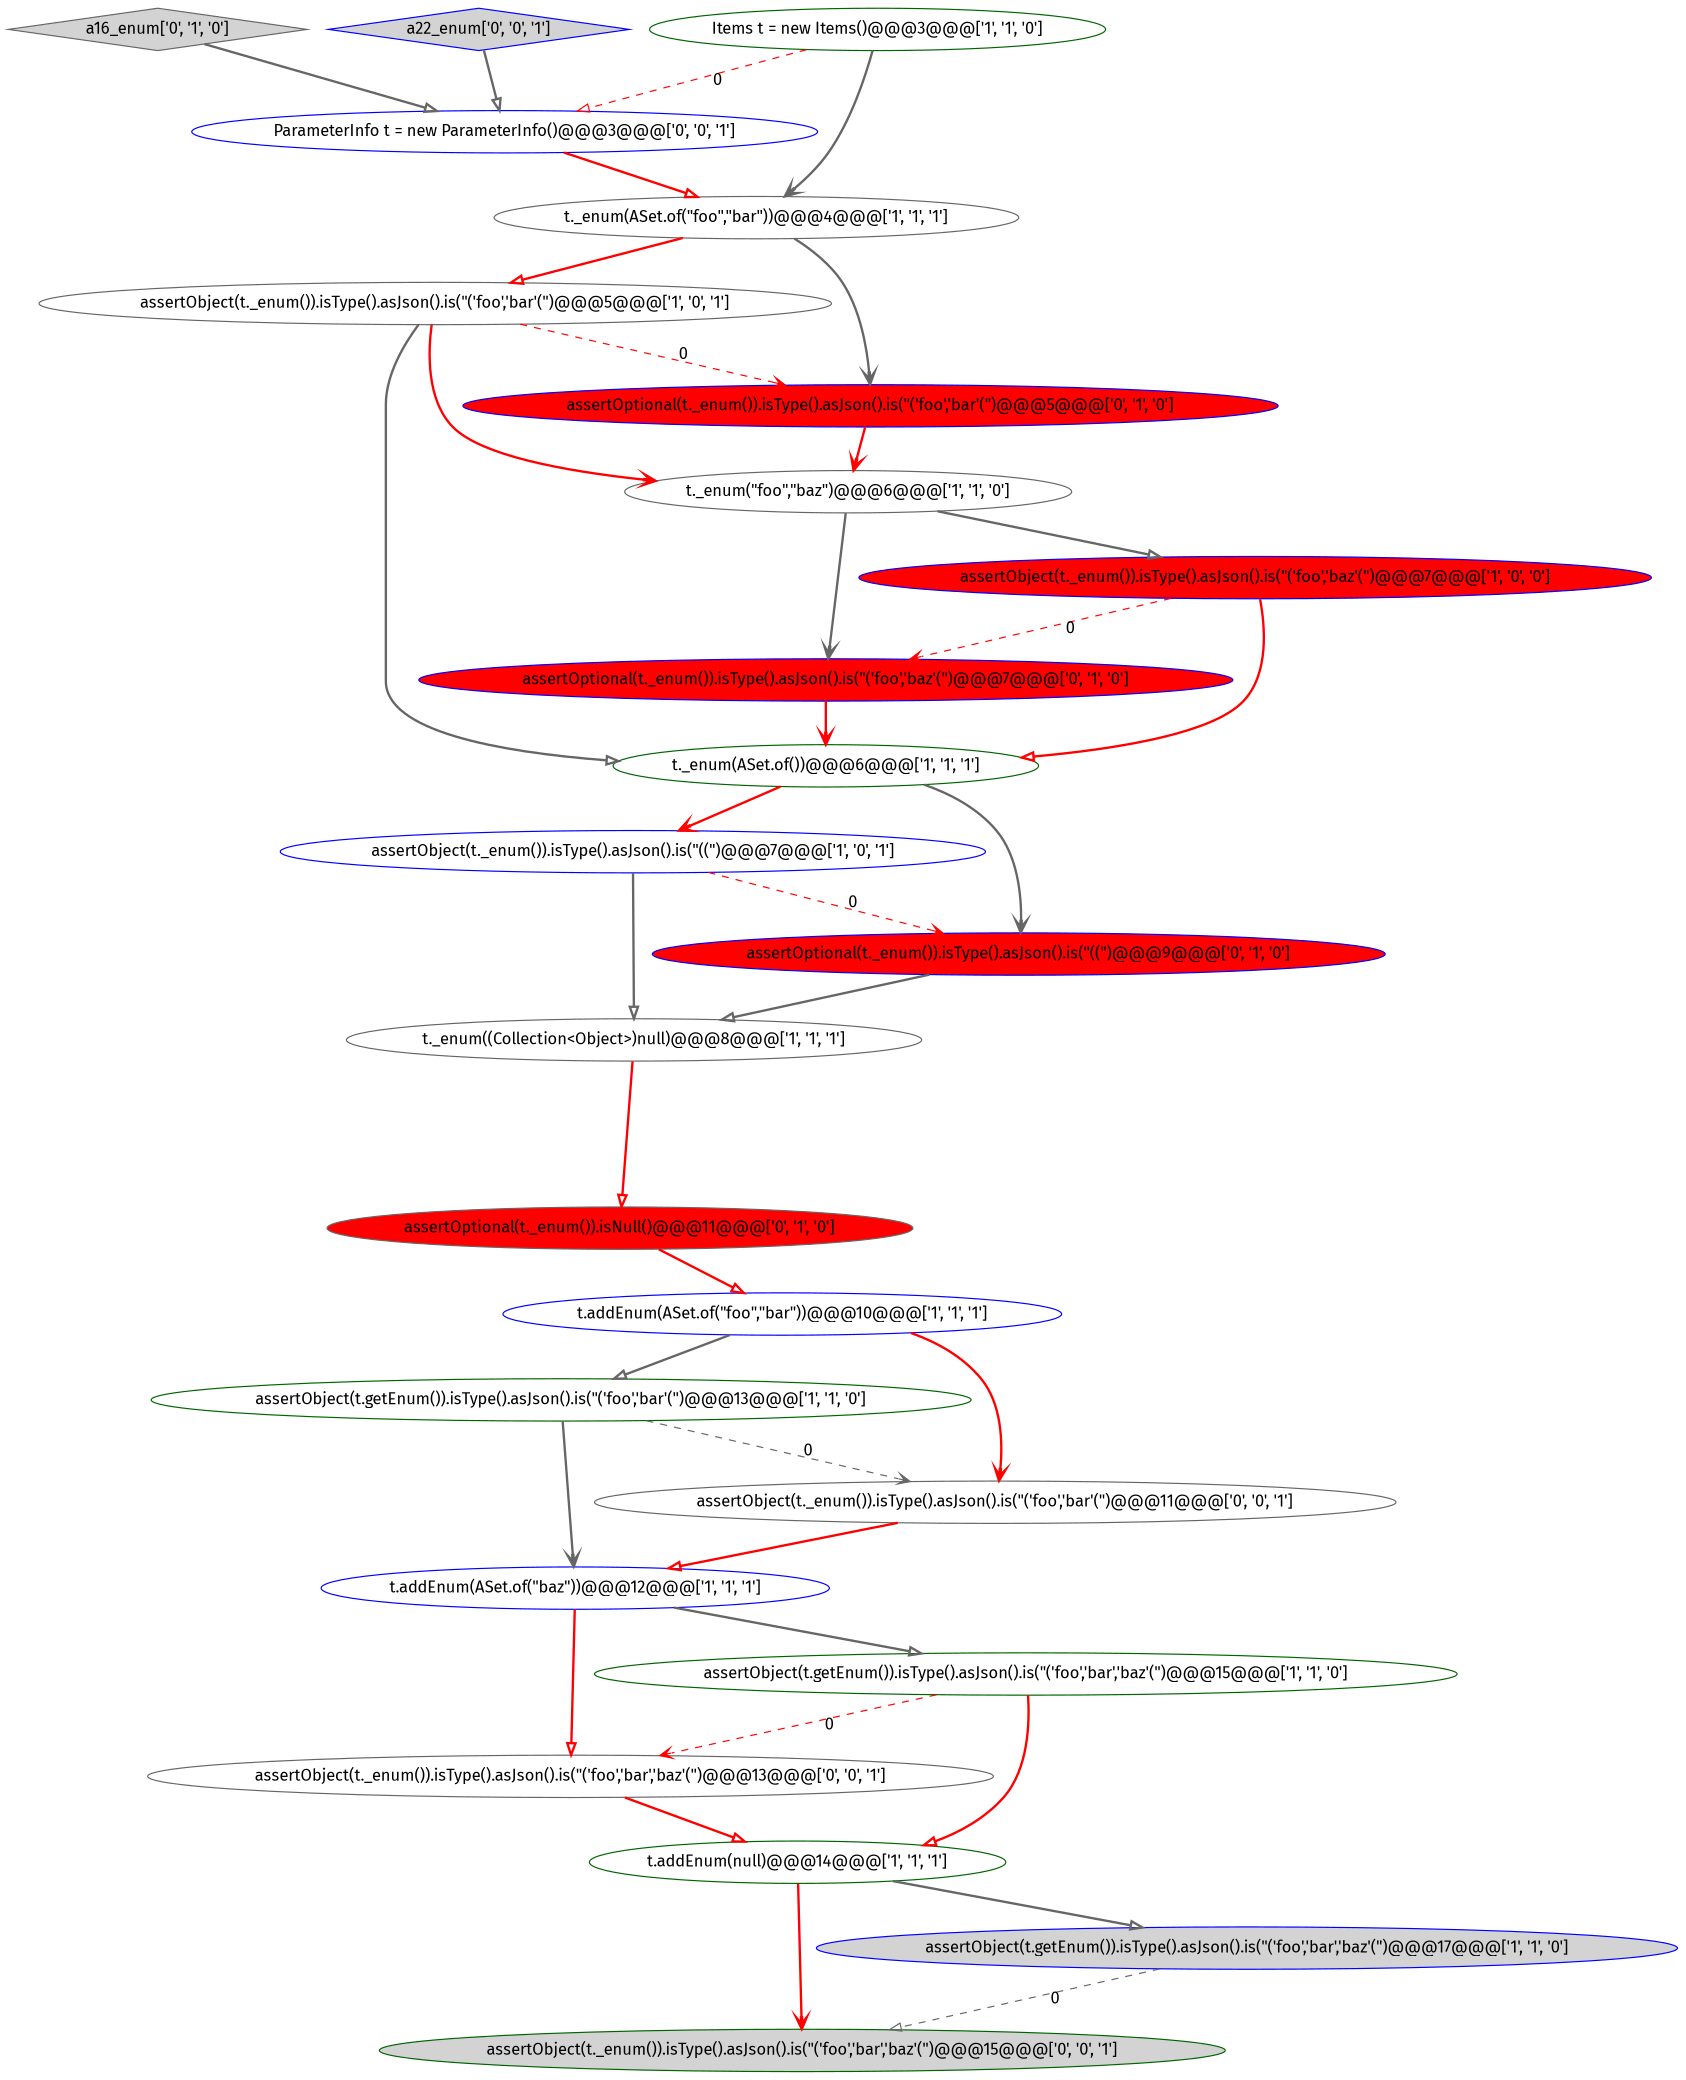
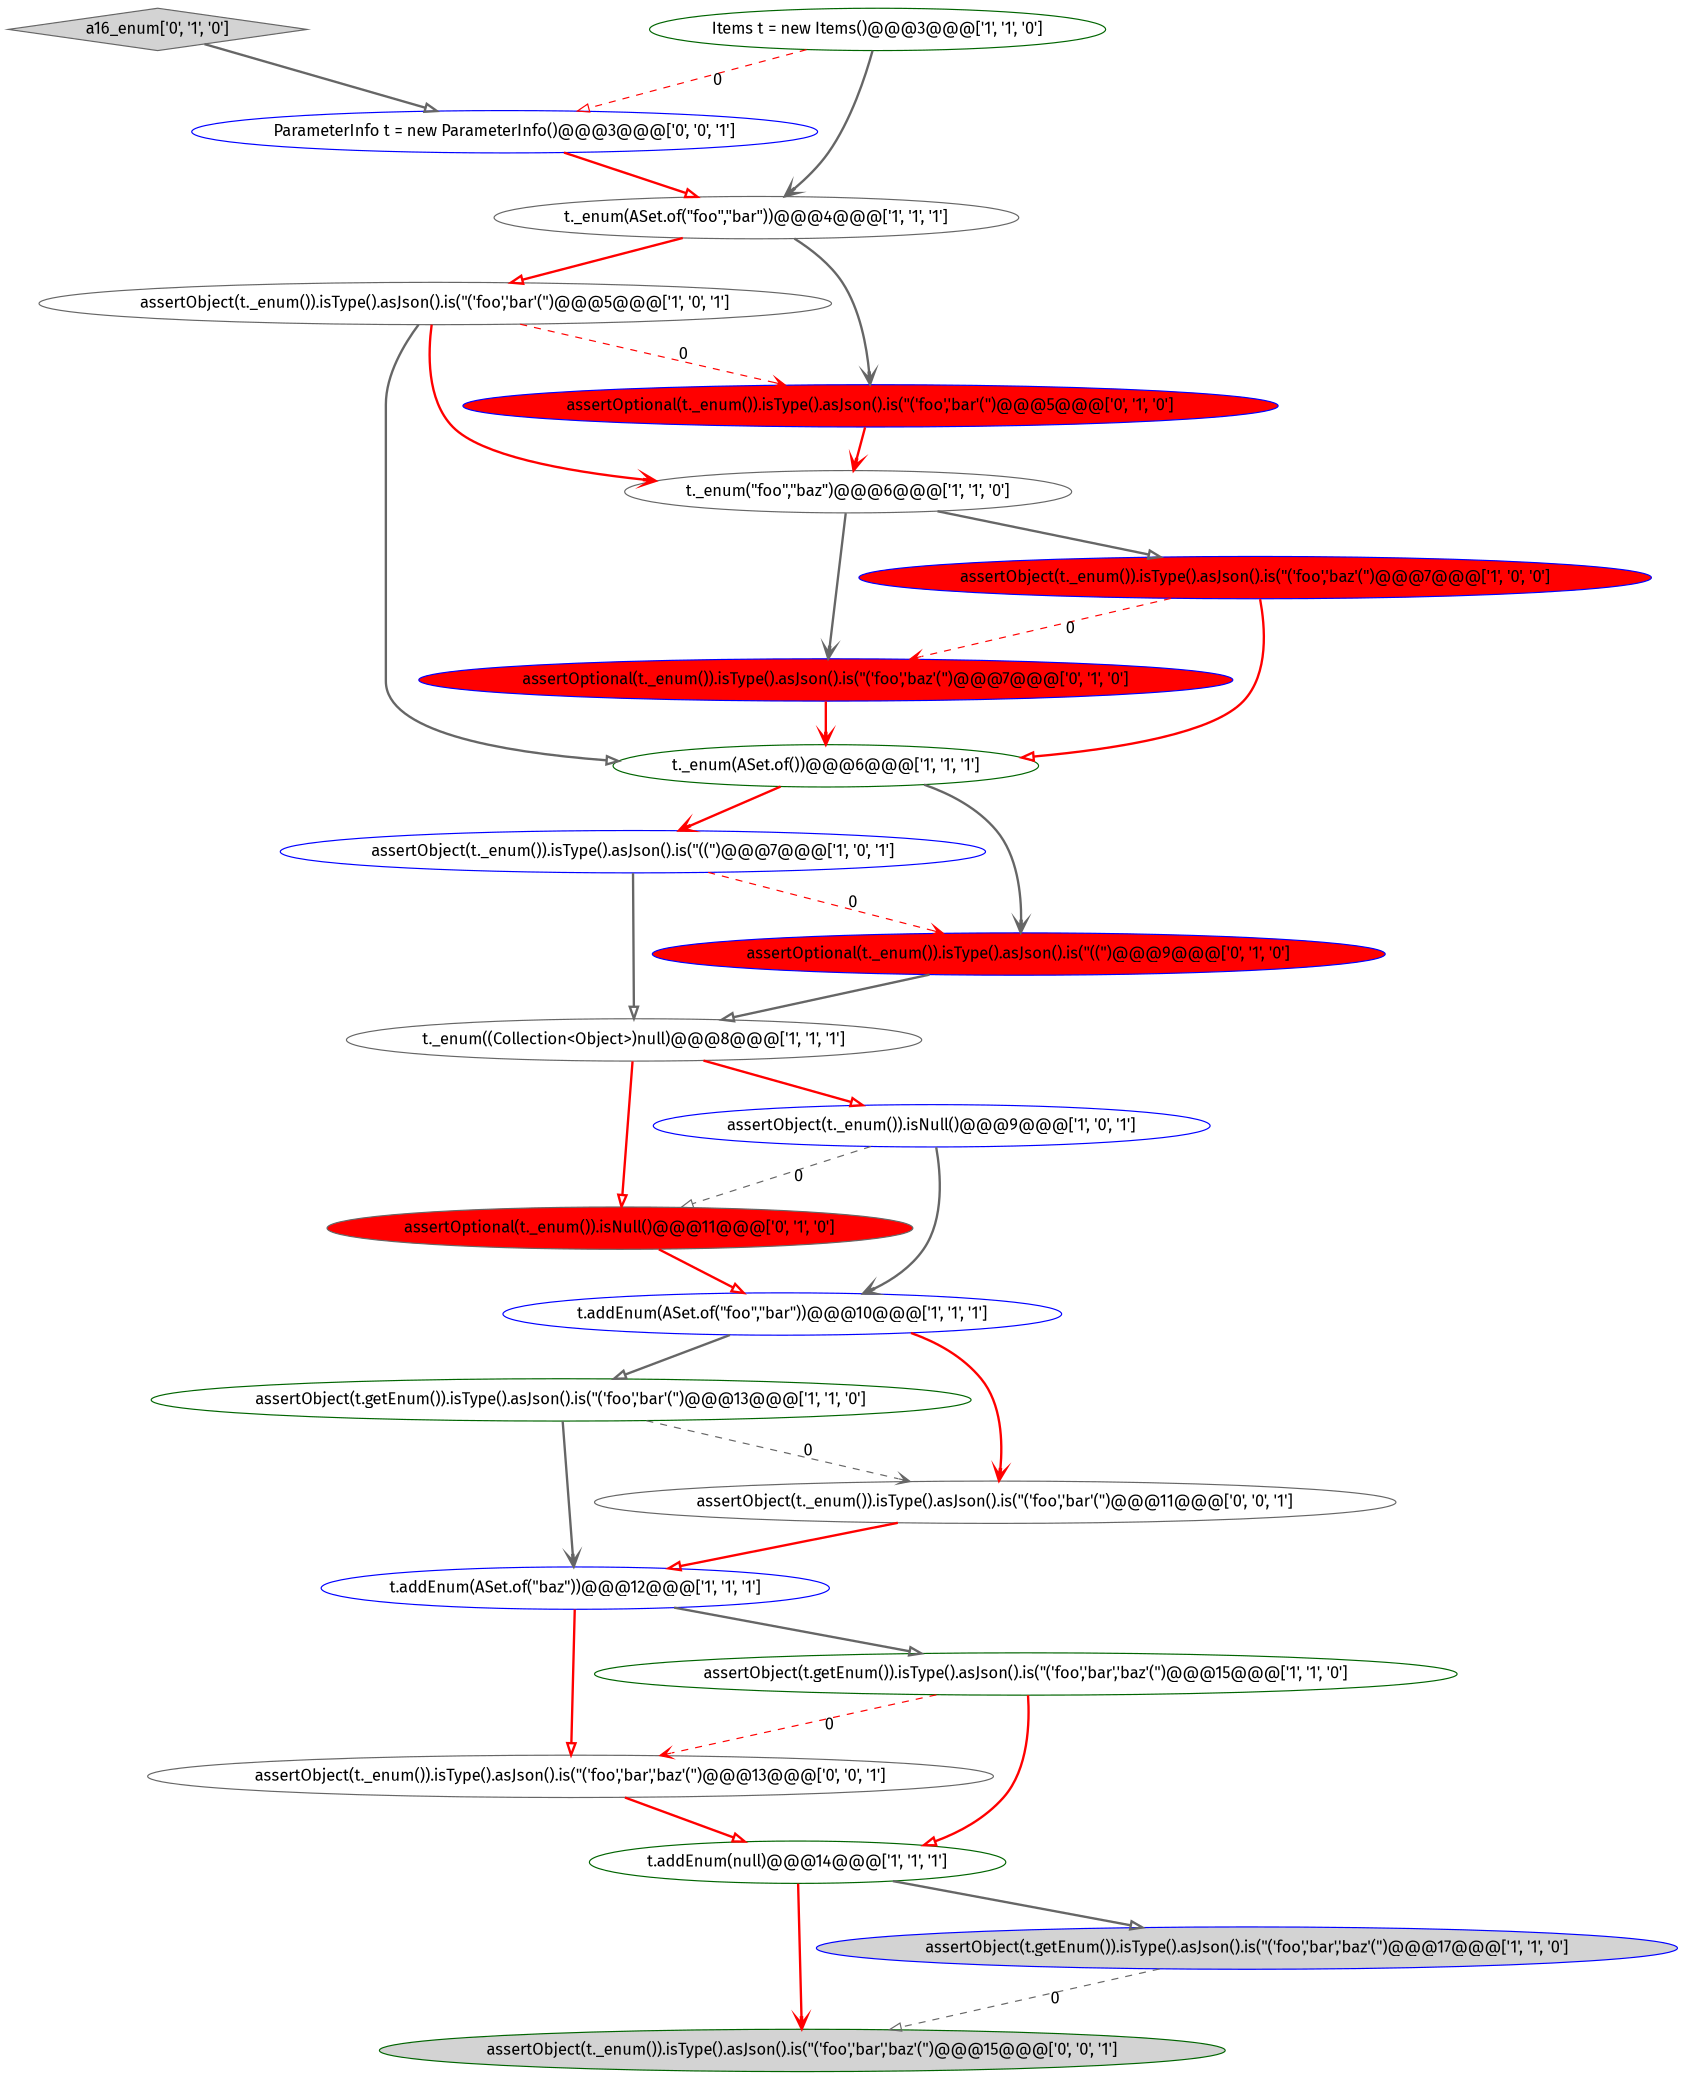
node "a22_enum['0', '0', '1']": removed
node "assertObject(t._enum()).isNull()@@@9@@@['1', '0', '1']": added
